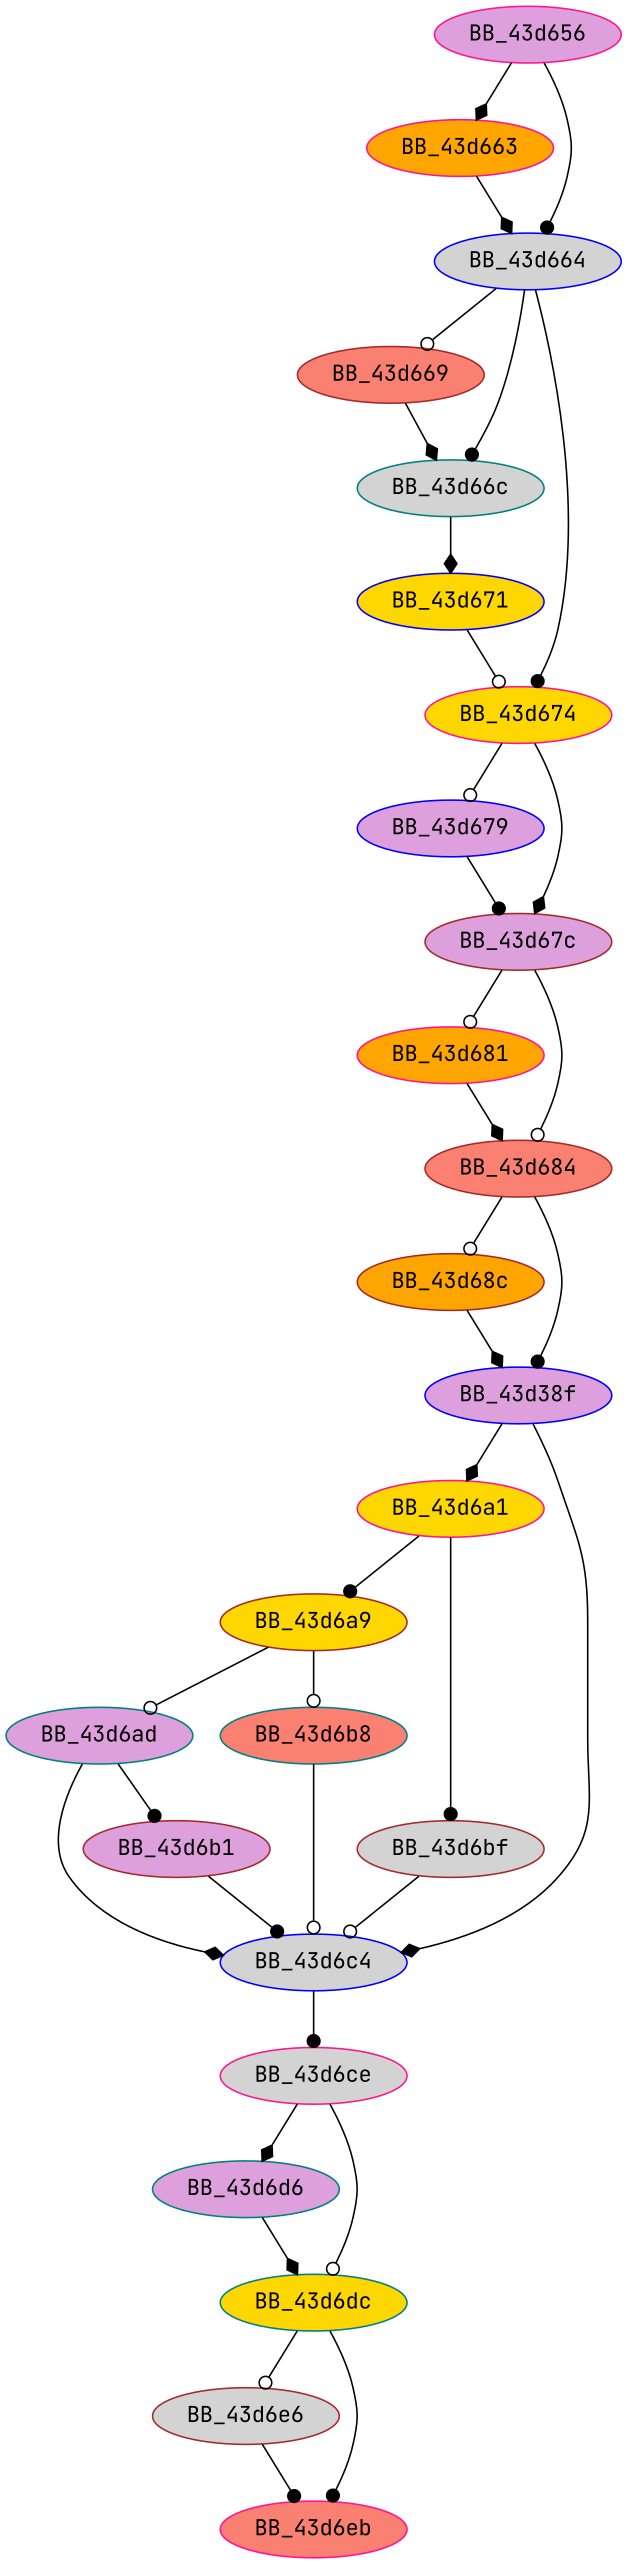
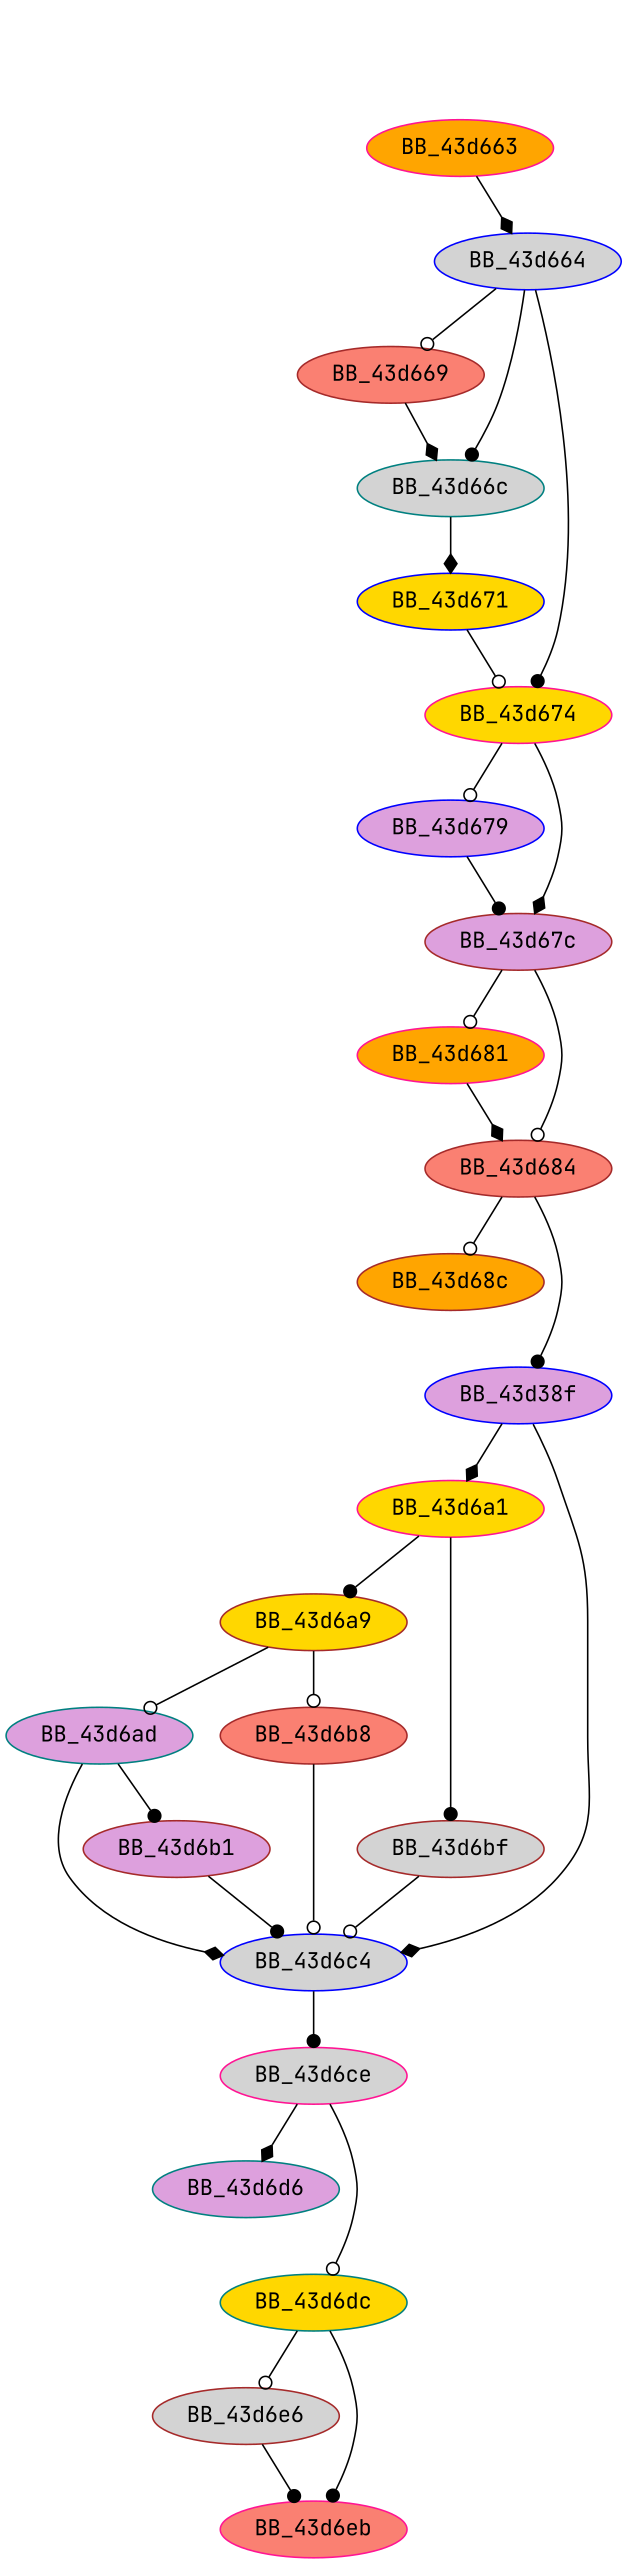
node "BB_43d656": removed
edge "BB_43d68c" -> "BB_43d38f": removed
node "BB_43d6b8": color teal -> brown
edge "BB_43d6d6" -> "BB_43d6dc": removed
